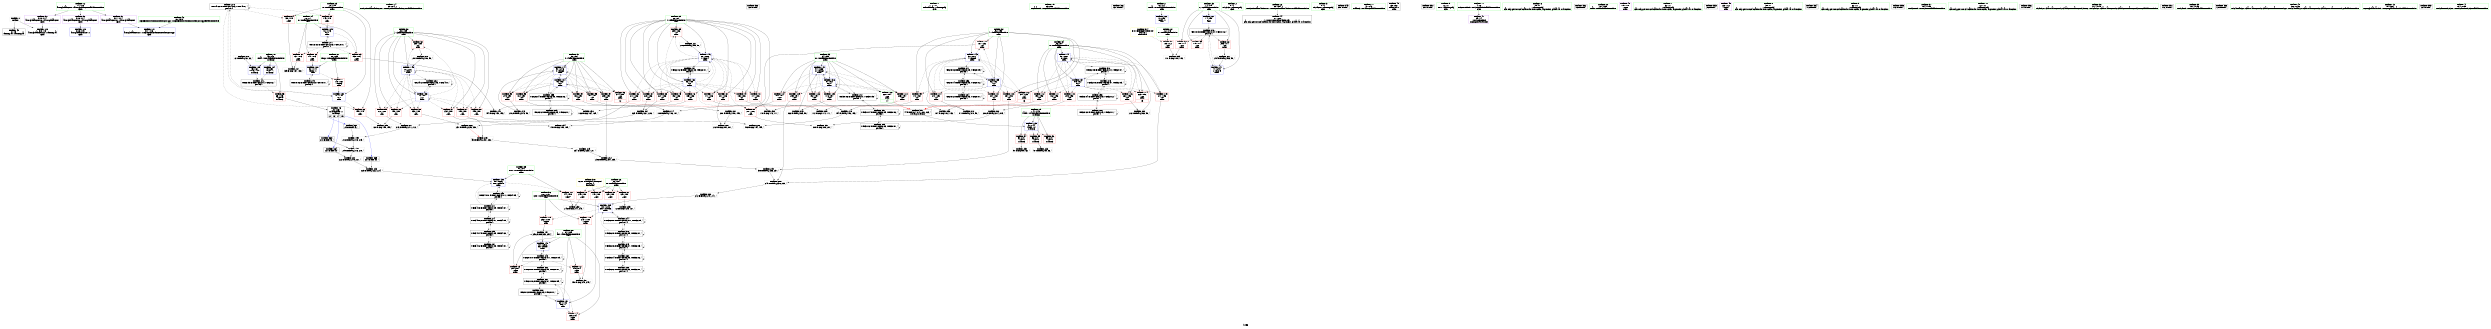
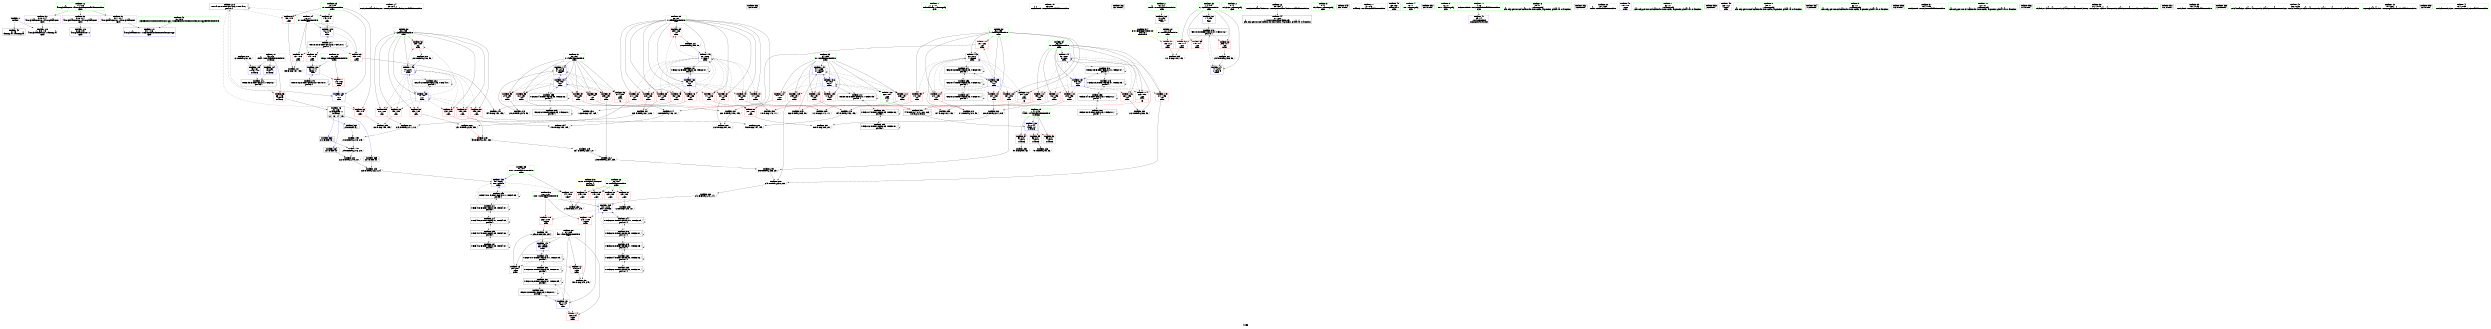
node "NodeID: 4": added
edge "NodeID: 143" -> "NodeID: 100": reversed
edge "NodeID: 107" -> "NodeID: 81": now "NodeID: 107" -> "NodeID: 201"
